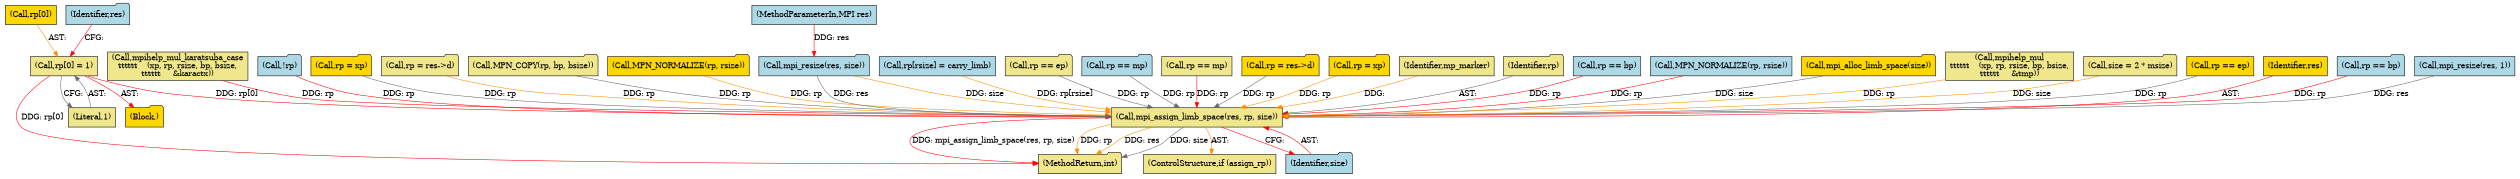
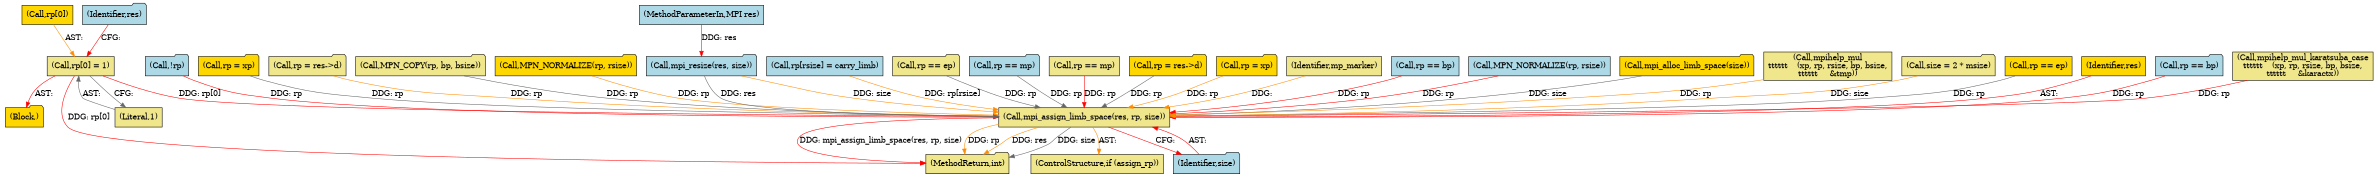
node "(Identifier,rp)": removed
node "(Call,mpi_resize(res, 1))": removed
